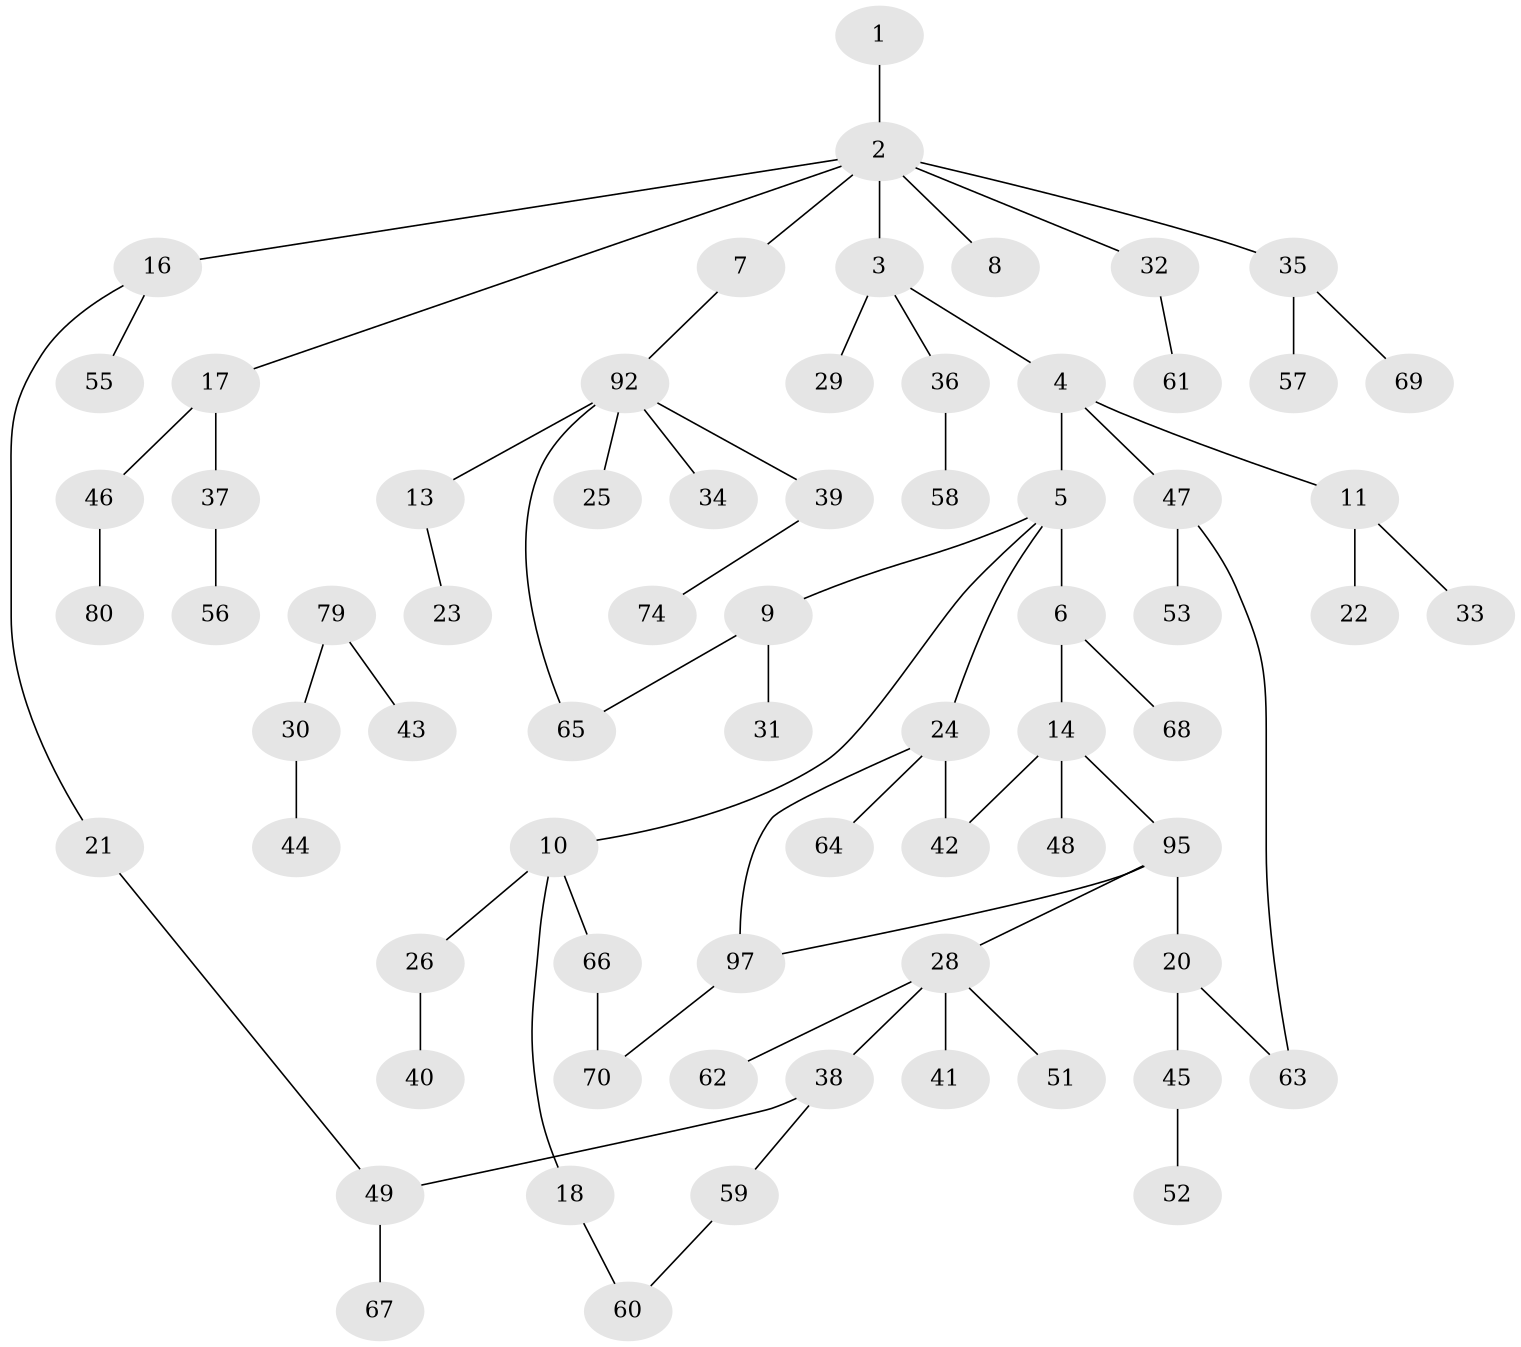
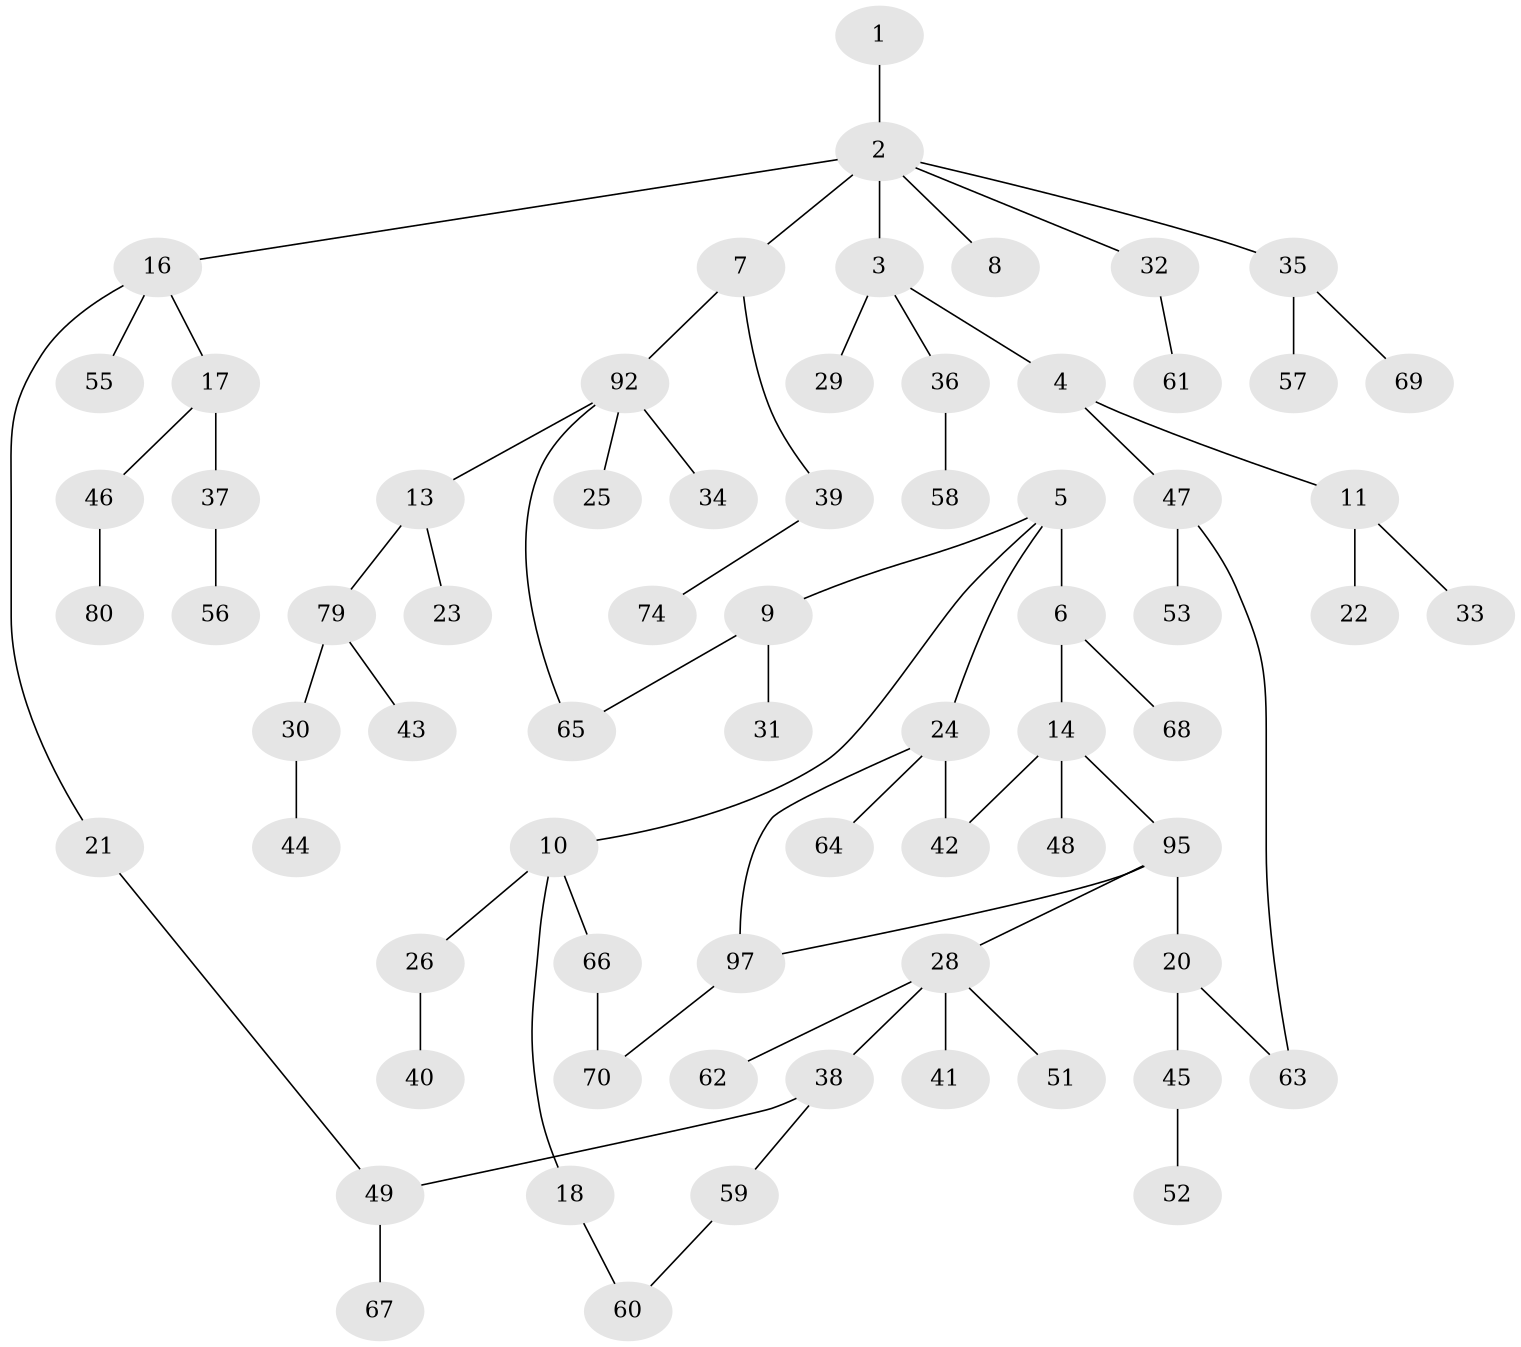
edge "2" -- "17": now "16" -- "17"
edge "92" -- "39": now "7" -- "39"
edge "4" -- "5": removed
edge "13" -- "79": added
